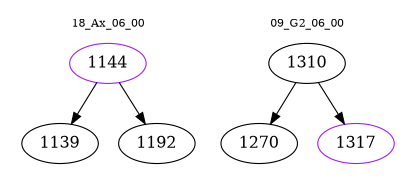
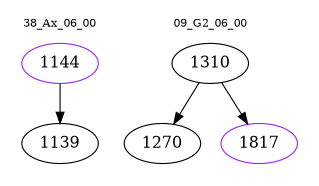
cluster "18_Ax_06_00": label "18_Ax_06_00" -> "38_Ax_06_00"
node "1192": removed
node "1317": label "1317" -> "1817"
